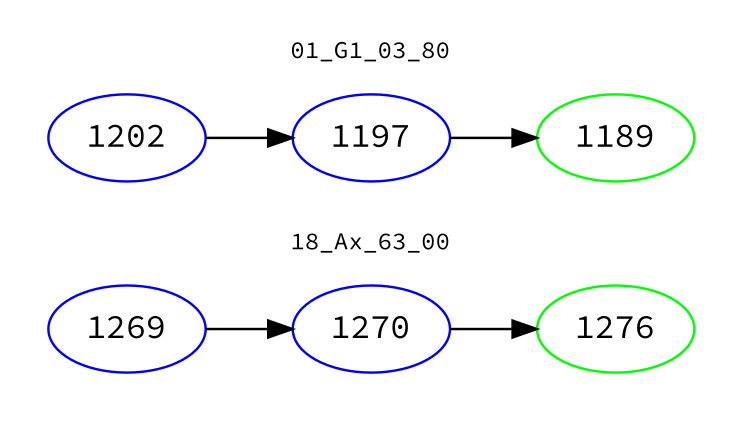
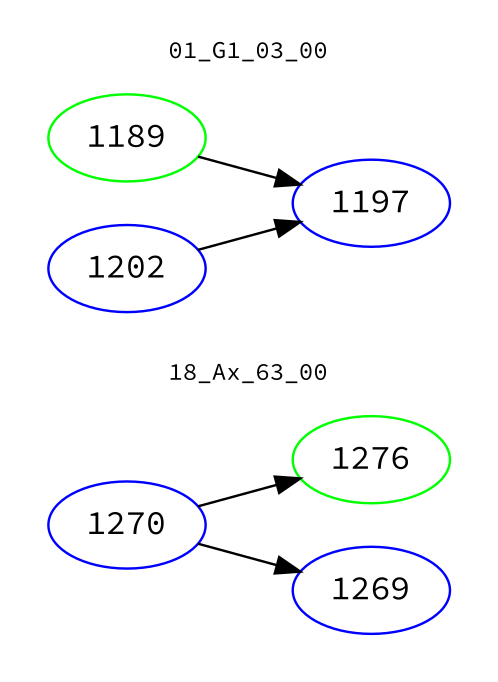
cluster "01_G1_03_80": label "01_G1_03_80" -> "01_G1_03_00"
edge "1197" -> "1189": reversed
edge "1269" -> "1270": reversed
